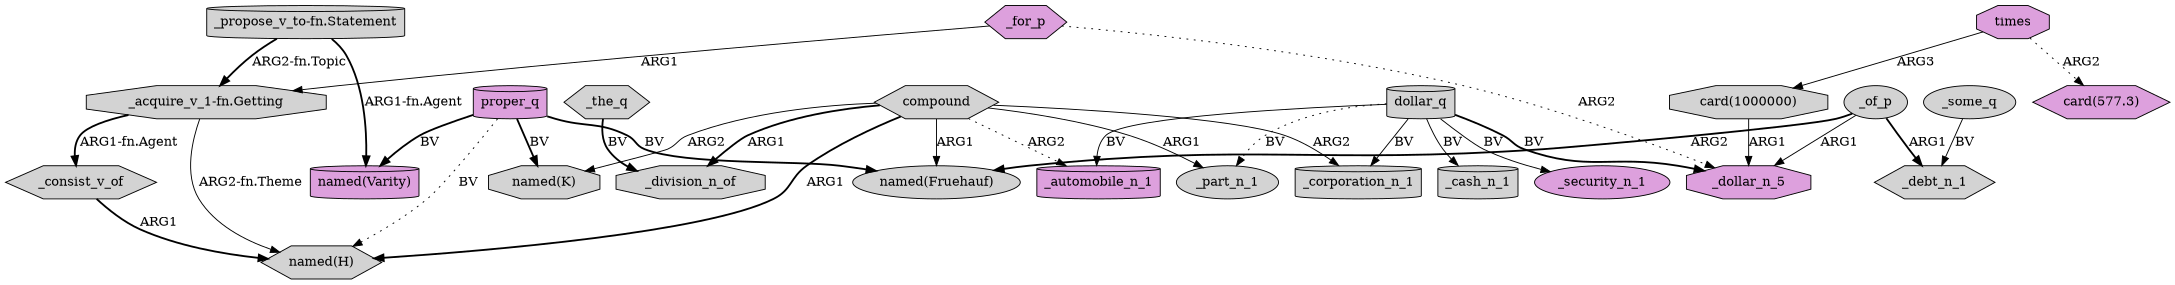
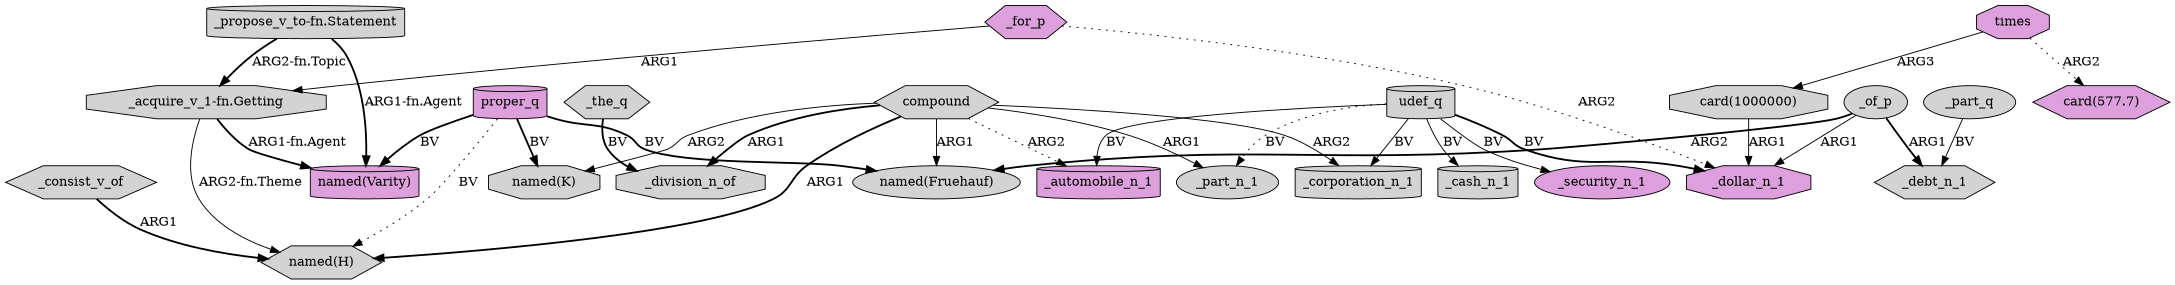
node "dollar_q": label "dollar_q" -> "udef_q"
node "_some_q": label "_some_q" -> "_part_q"
node "card(577.3)": label "card(577.3)" -> "card(577.7)"
edge "_acquire_v_1-fn.Getting" -> "_consist_v_of": now "_acquire_v_1-fn.Getting" -> "named(Varity)"
node "_dollar_n_5": label "_dollar_n_5" -> "_dollar_n_1"
